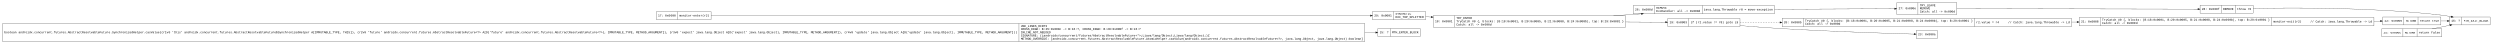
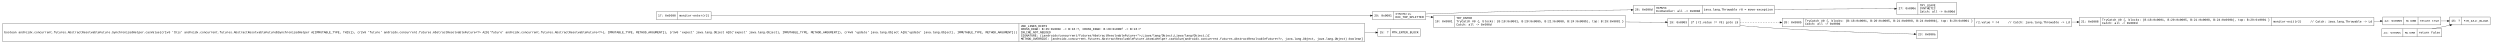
node "27: 0x000e": text "REMOVE" -> "SYNTHETIC"
node "28: 0x000f": removed
edge "18: 0x0001" -> "26: 0x000d": now "29: 0x0001" -> "26: 0x000d"
